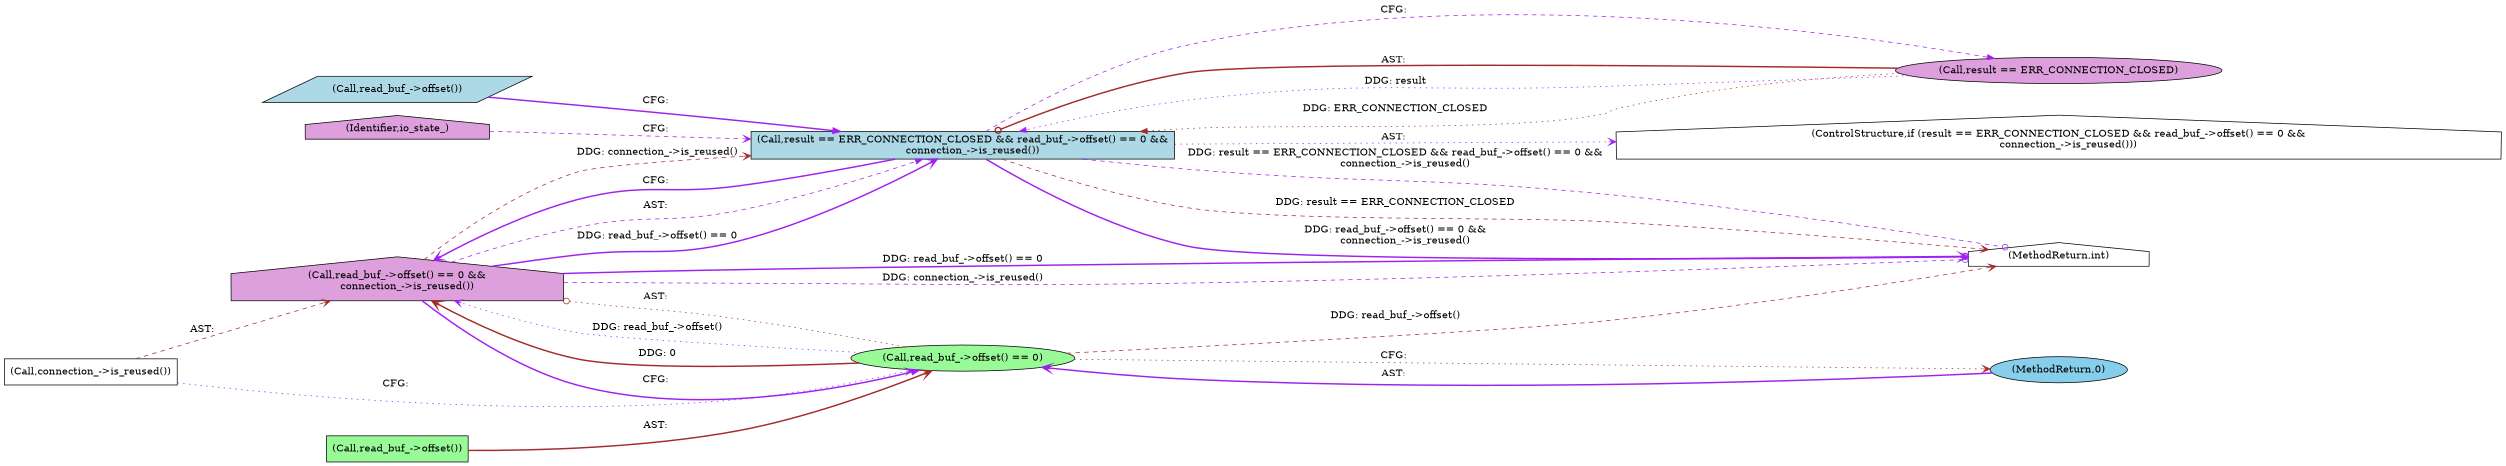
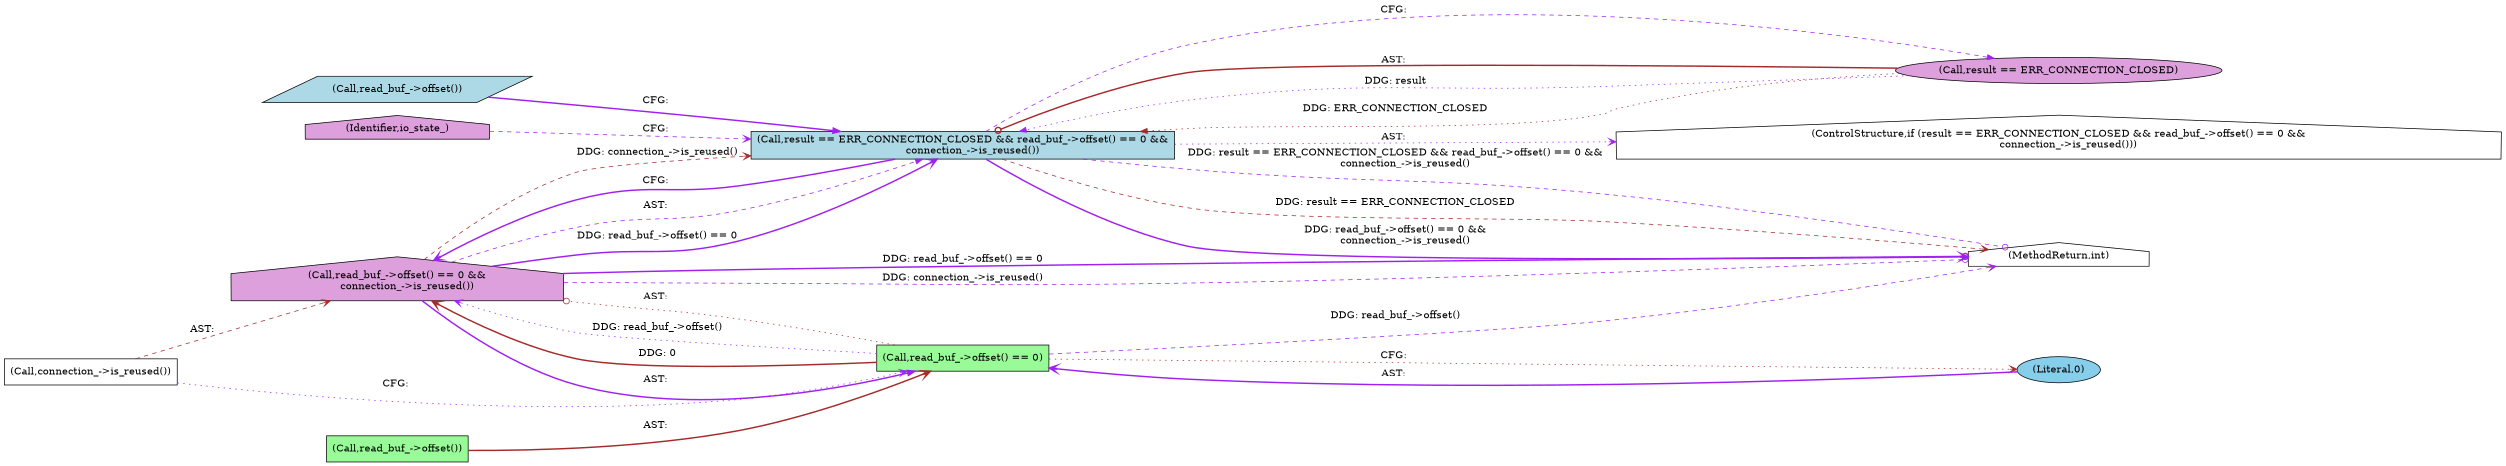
edge "(Call,read_buf_->offset() == 0)" -> "(MethodReturn,int)": color brown -> purple
node "(Call,read_buf_->offset() == 0)": shape ellipse -> box
node "(MethodReturn,0)": label "(MethodReturn,0)" -> "(Literal,0)"
edge "(Call,read_buf_->offset() == 0 && connection_->is_reused())" -> "(Call,read_buf_->offset() == 0)": label "CFG: " -> "AST: "
